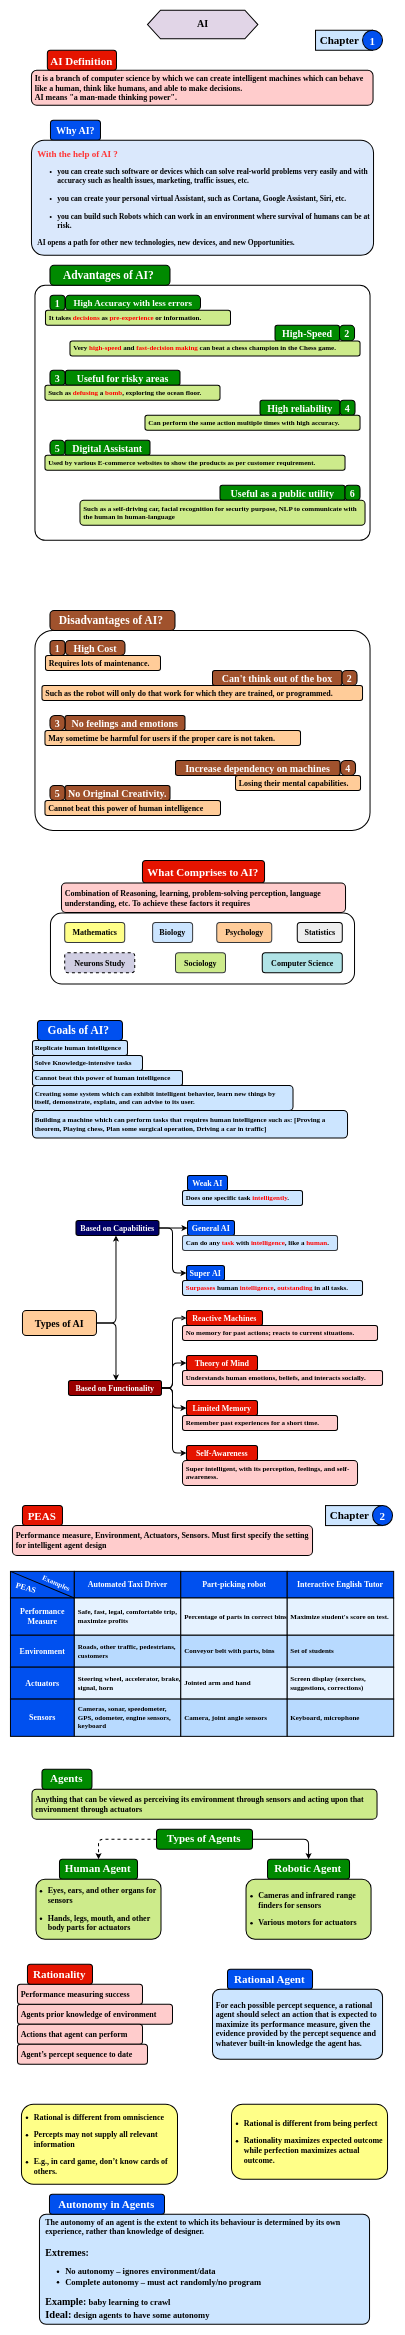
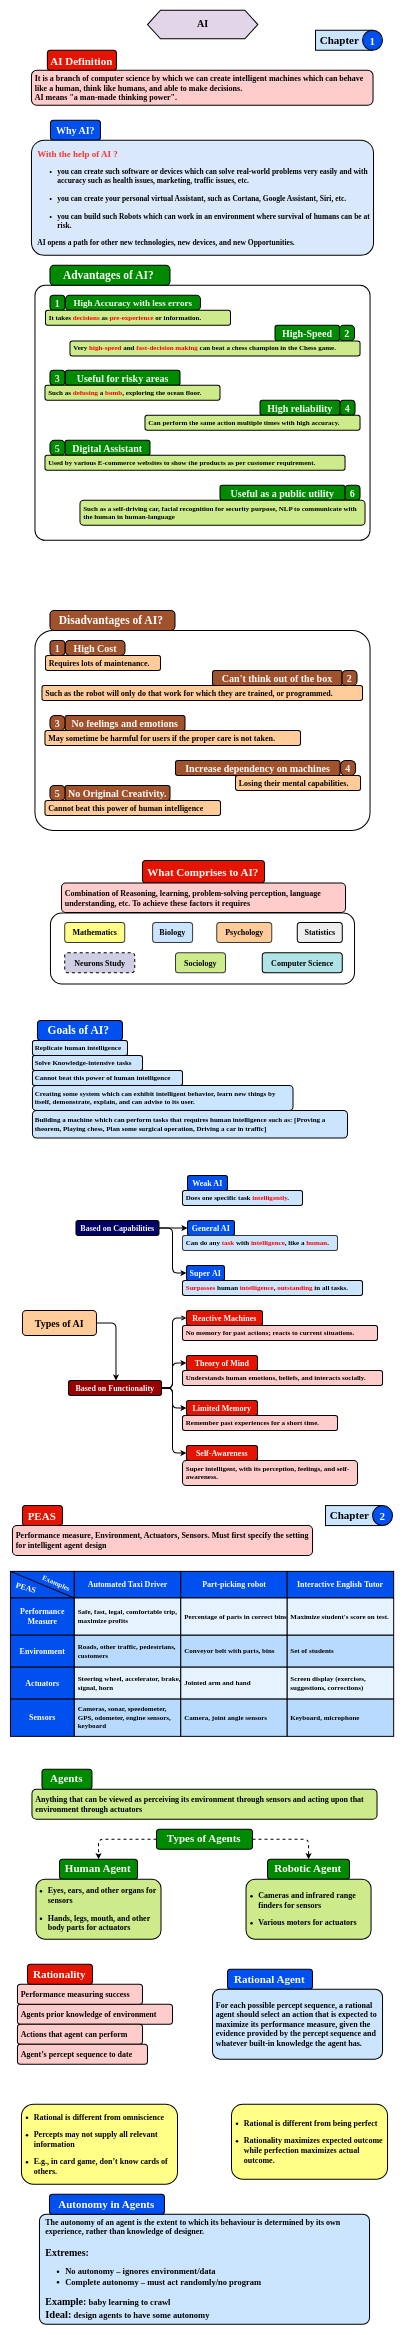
edge "Types of AI" -> "Based on Capabilities": removed
edge "Types of Agents" -> "Robotic Agent": style solid -> dashed
